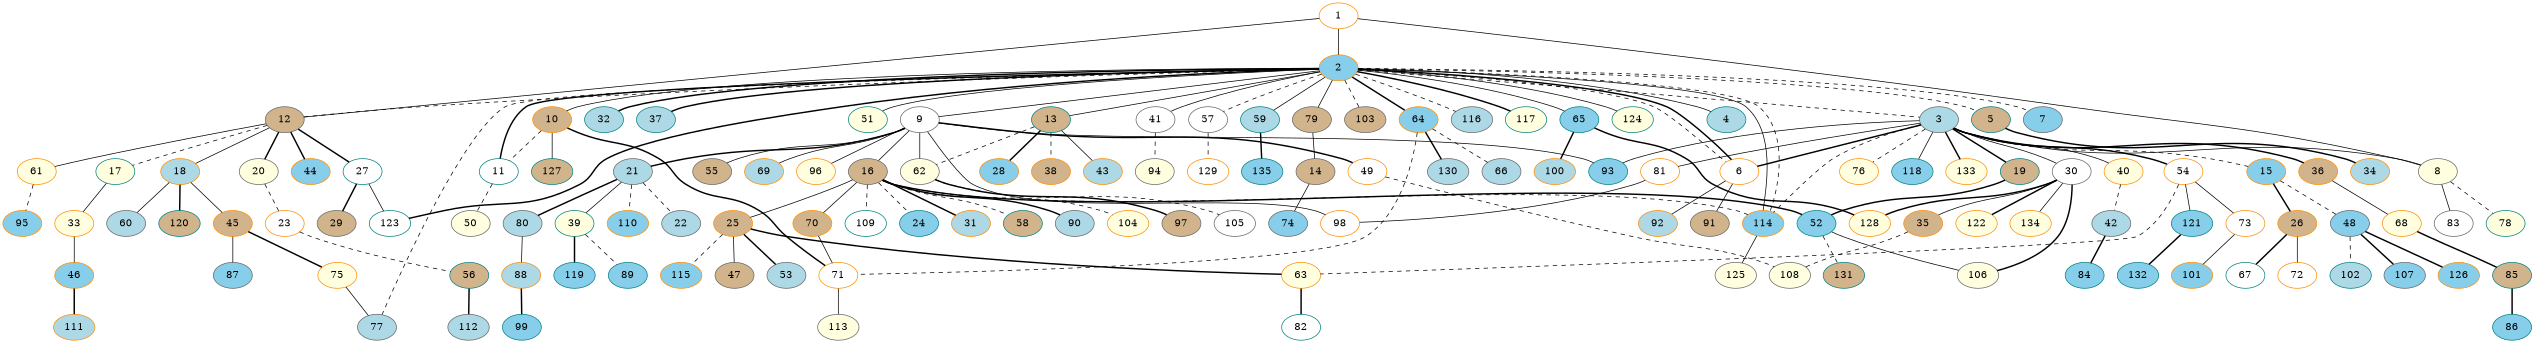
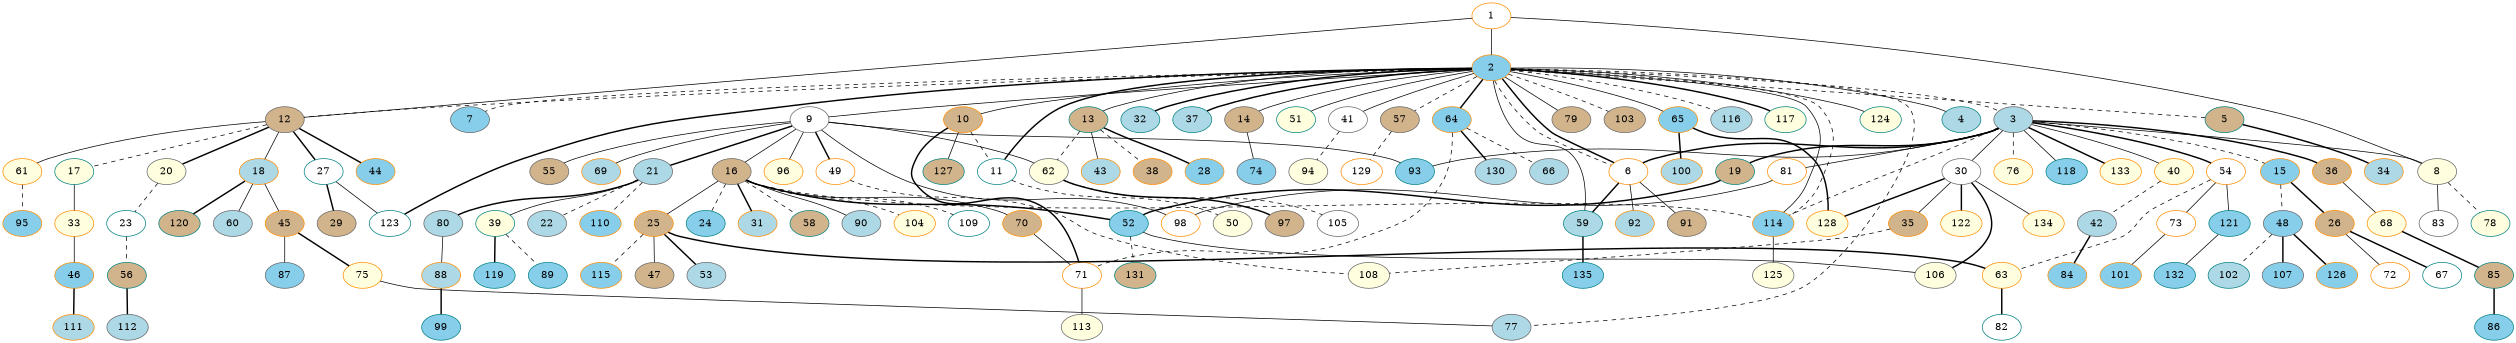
node "57": fillcolor white -> tan
node "65": color teal -> darkorange
edge "79" -- "14": now "2" -- "14"
edge "6" -- "59": added
edge "16" -- "90": style bold -> solid
node "23": color darkorange -> teal
edge "121" -- "132": style bold -> solid
node "84": color teal -> darkorange
